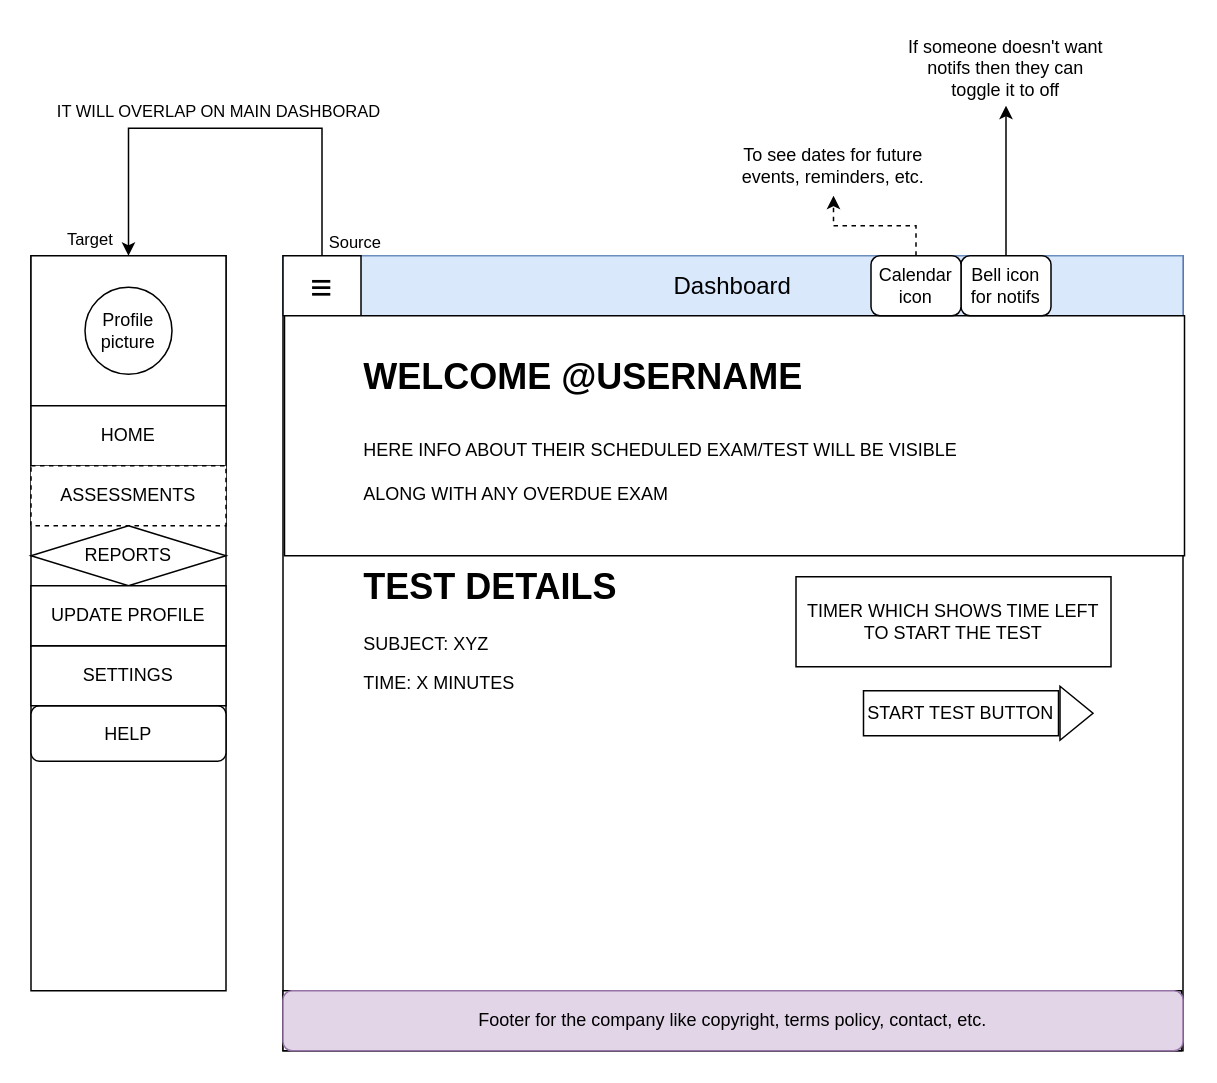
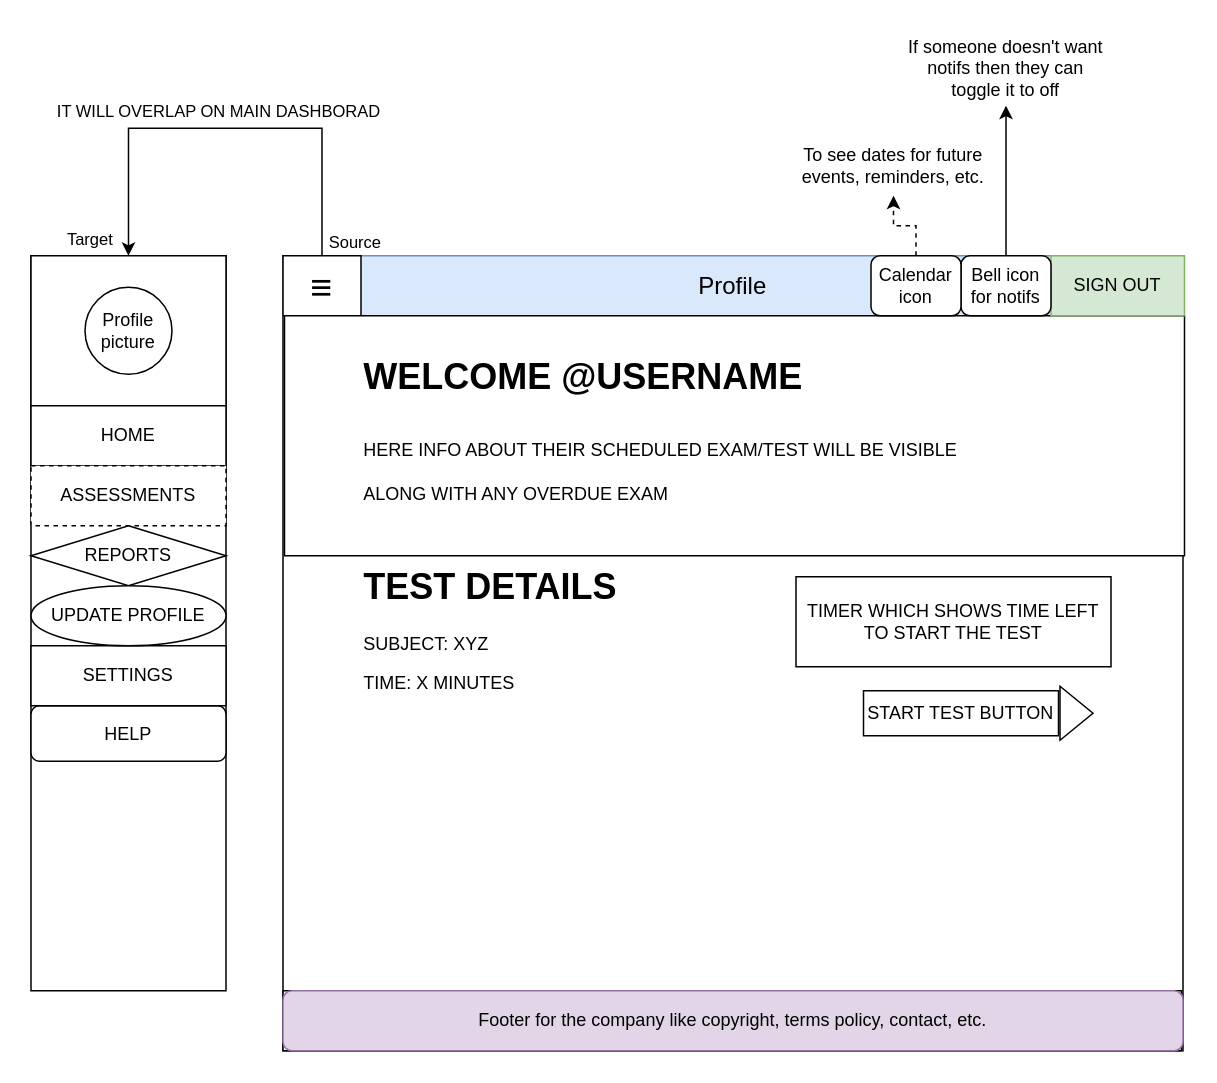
node "To see dates for future events, reminders, etc.": moved (833, 166) -> (893, 166)
node "Dashboard": label "Dashboard" -> "Profile"
node "SIGN OUT": added
node "UPDATE PROFILE": shape rectangle -> ellipse
